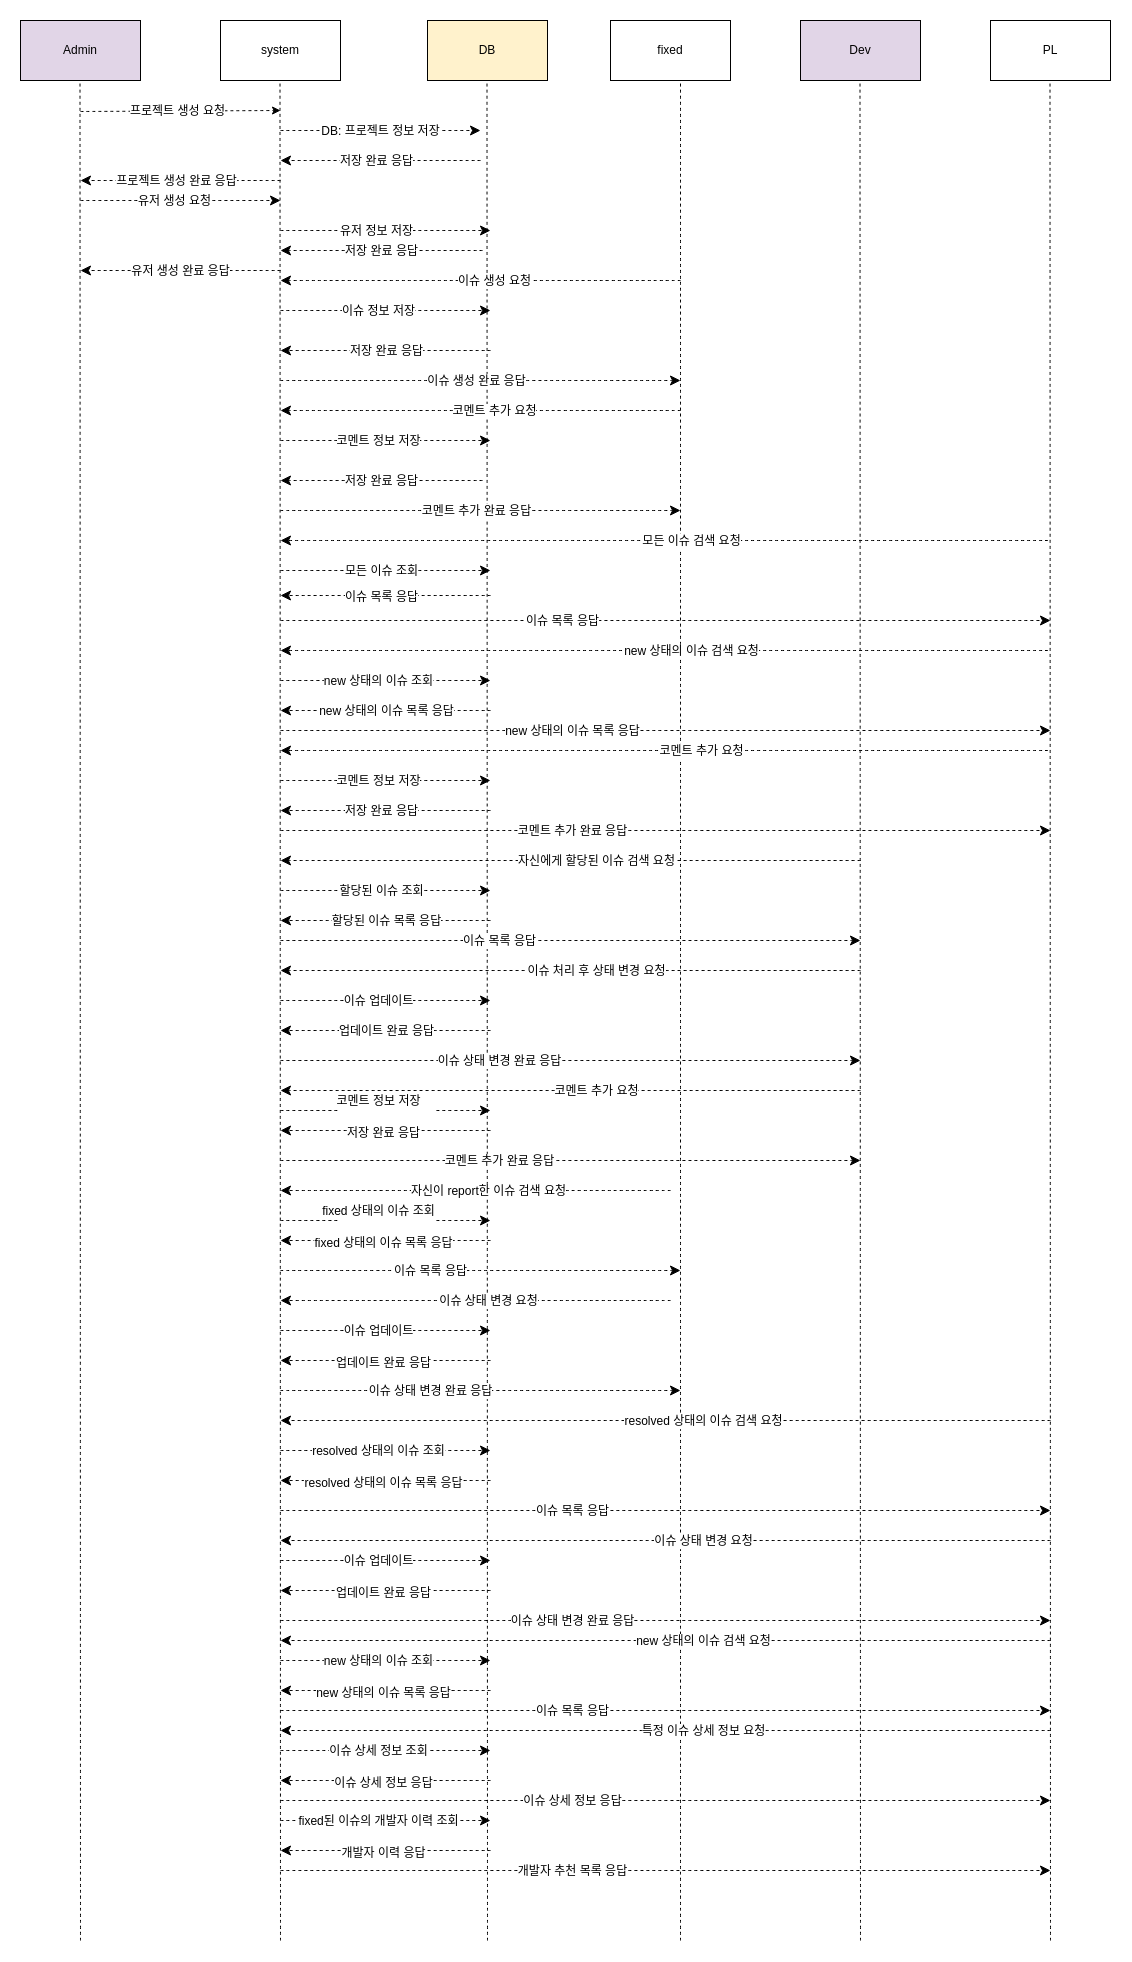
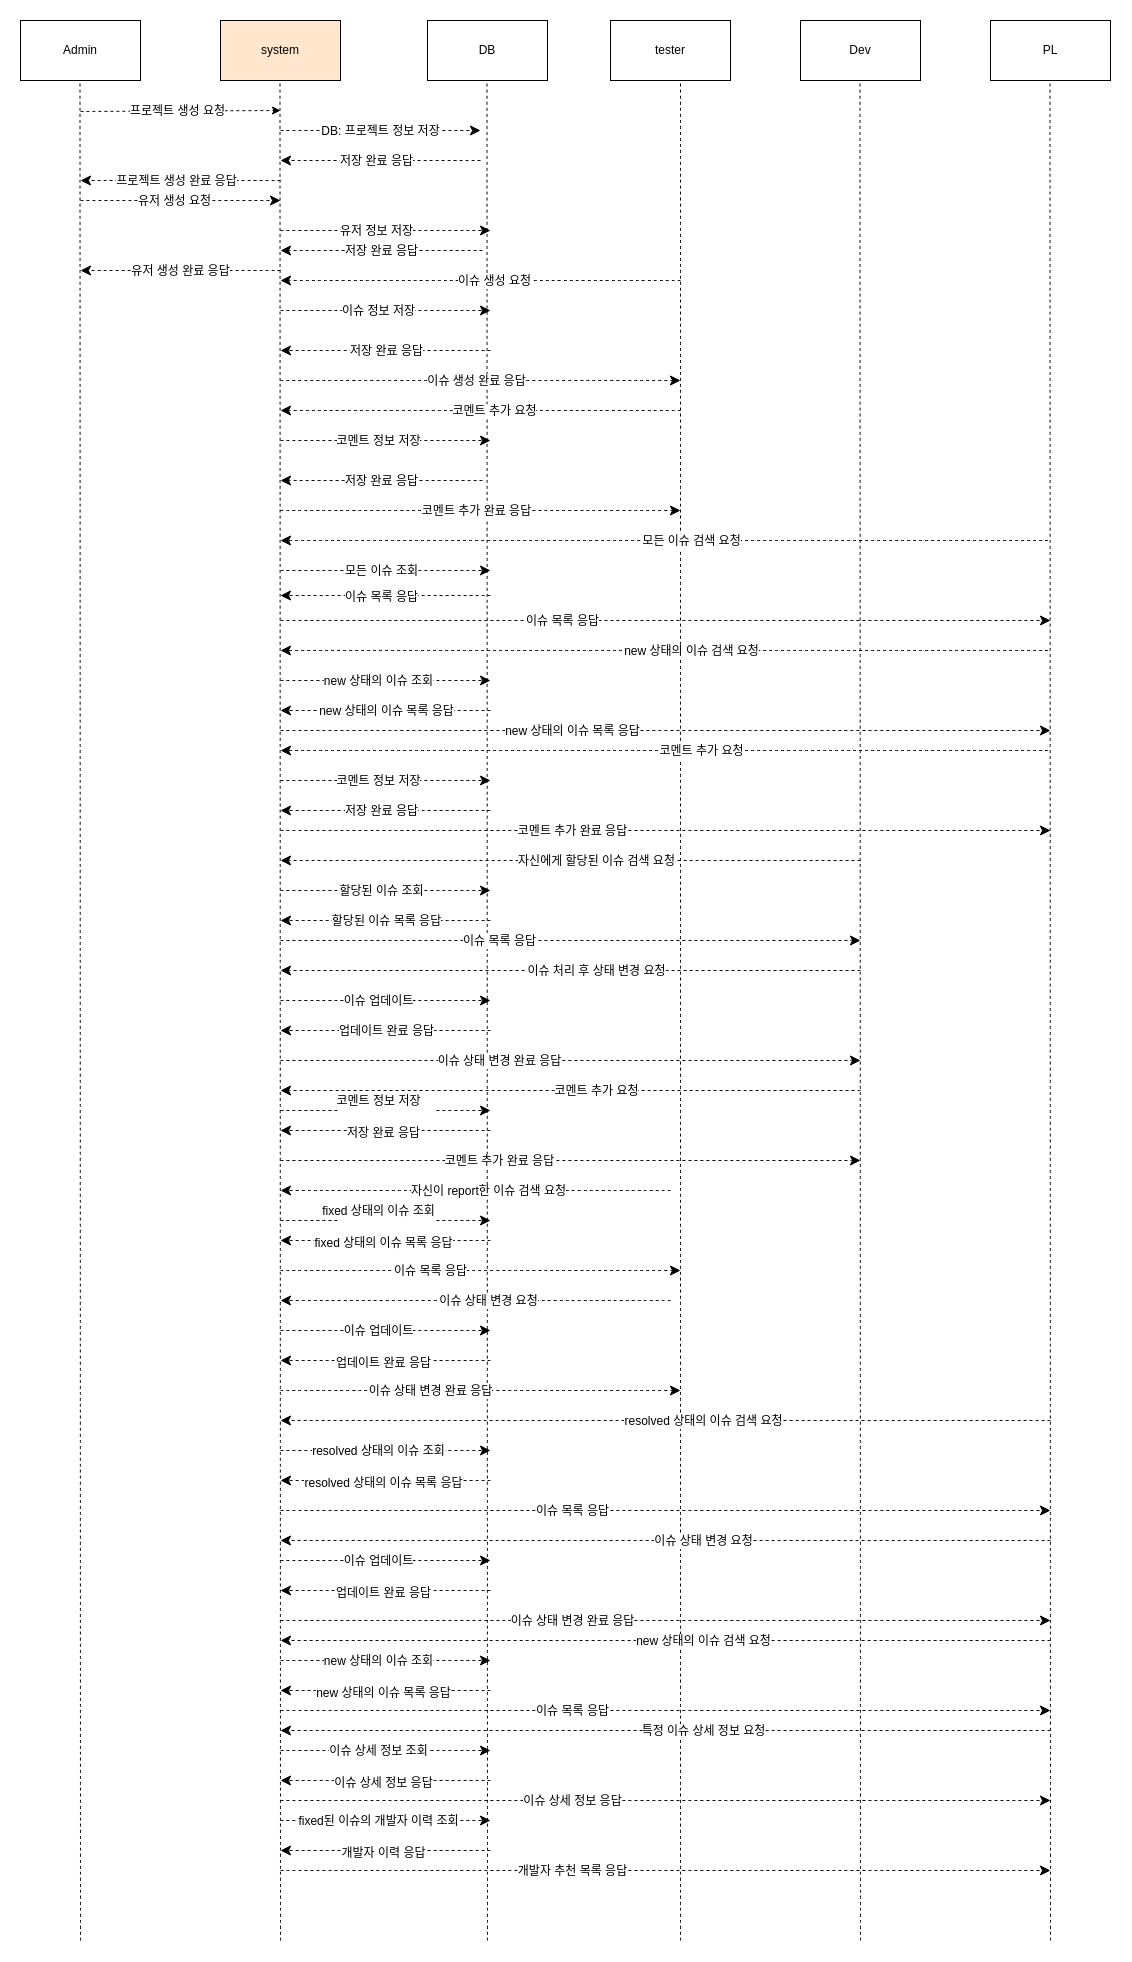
node "Admin": fillcolor #e1d5e7 -> #ffffff
node "system": fillcolor #ffffff -> #ffe6cc
node "DB": fillcolor #fff2cc -> #ffffff
node "fixed": label "fixed" -> "tester"
node "Dev": fillcolor #e1d5e7 -> #ffffff
